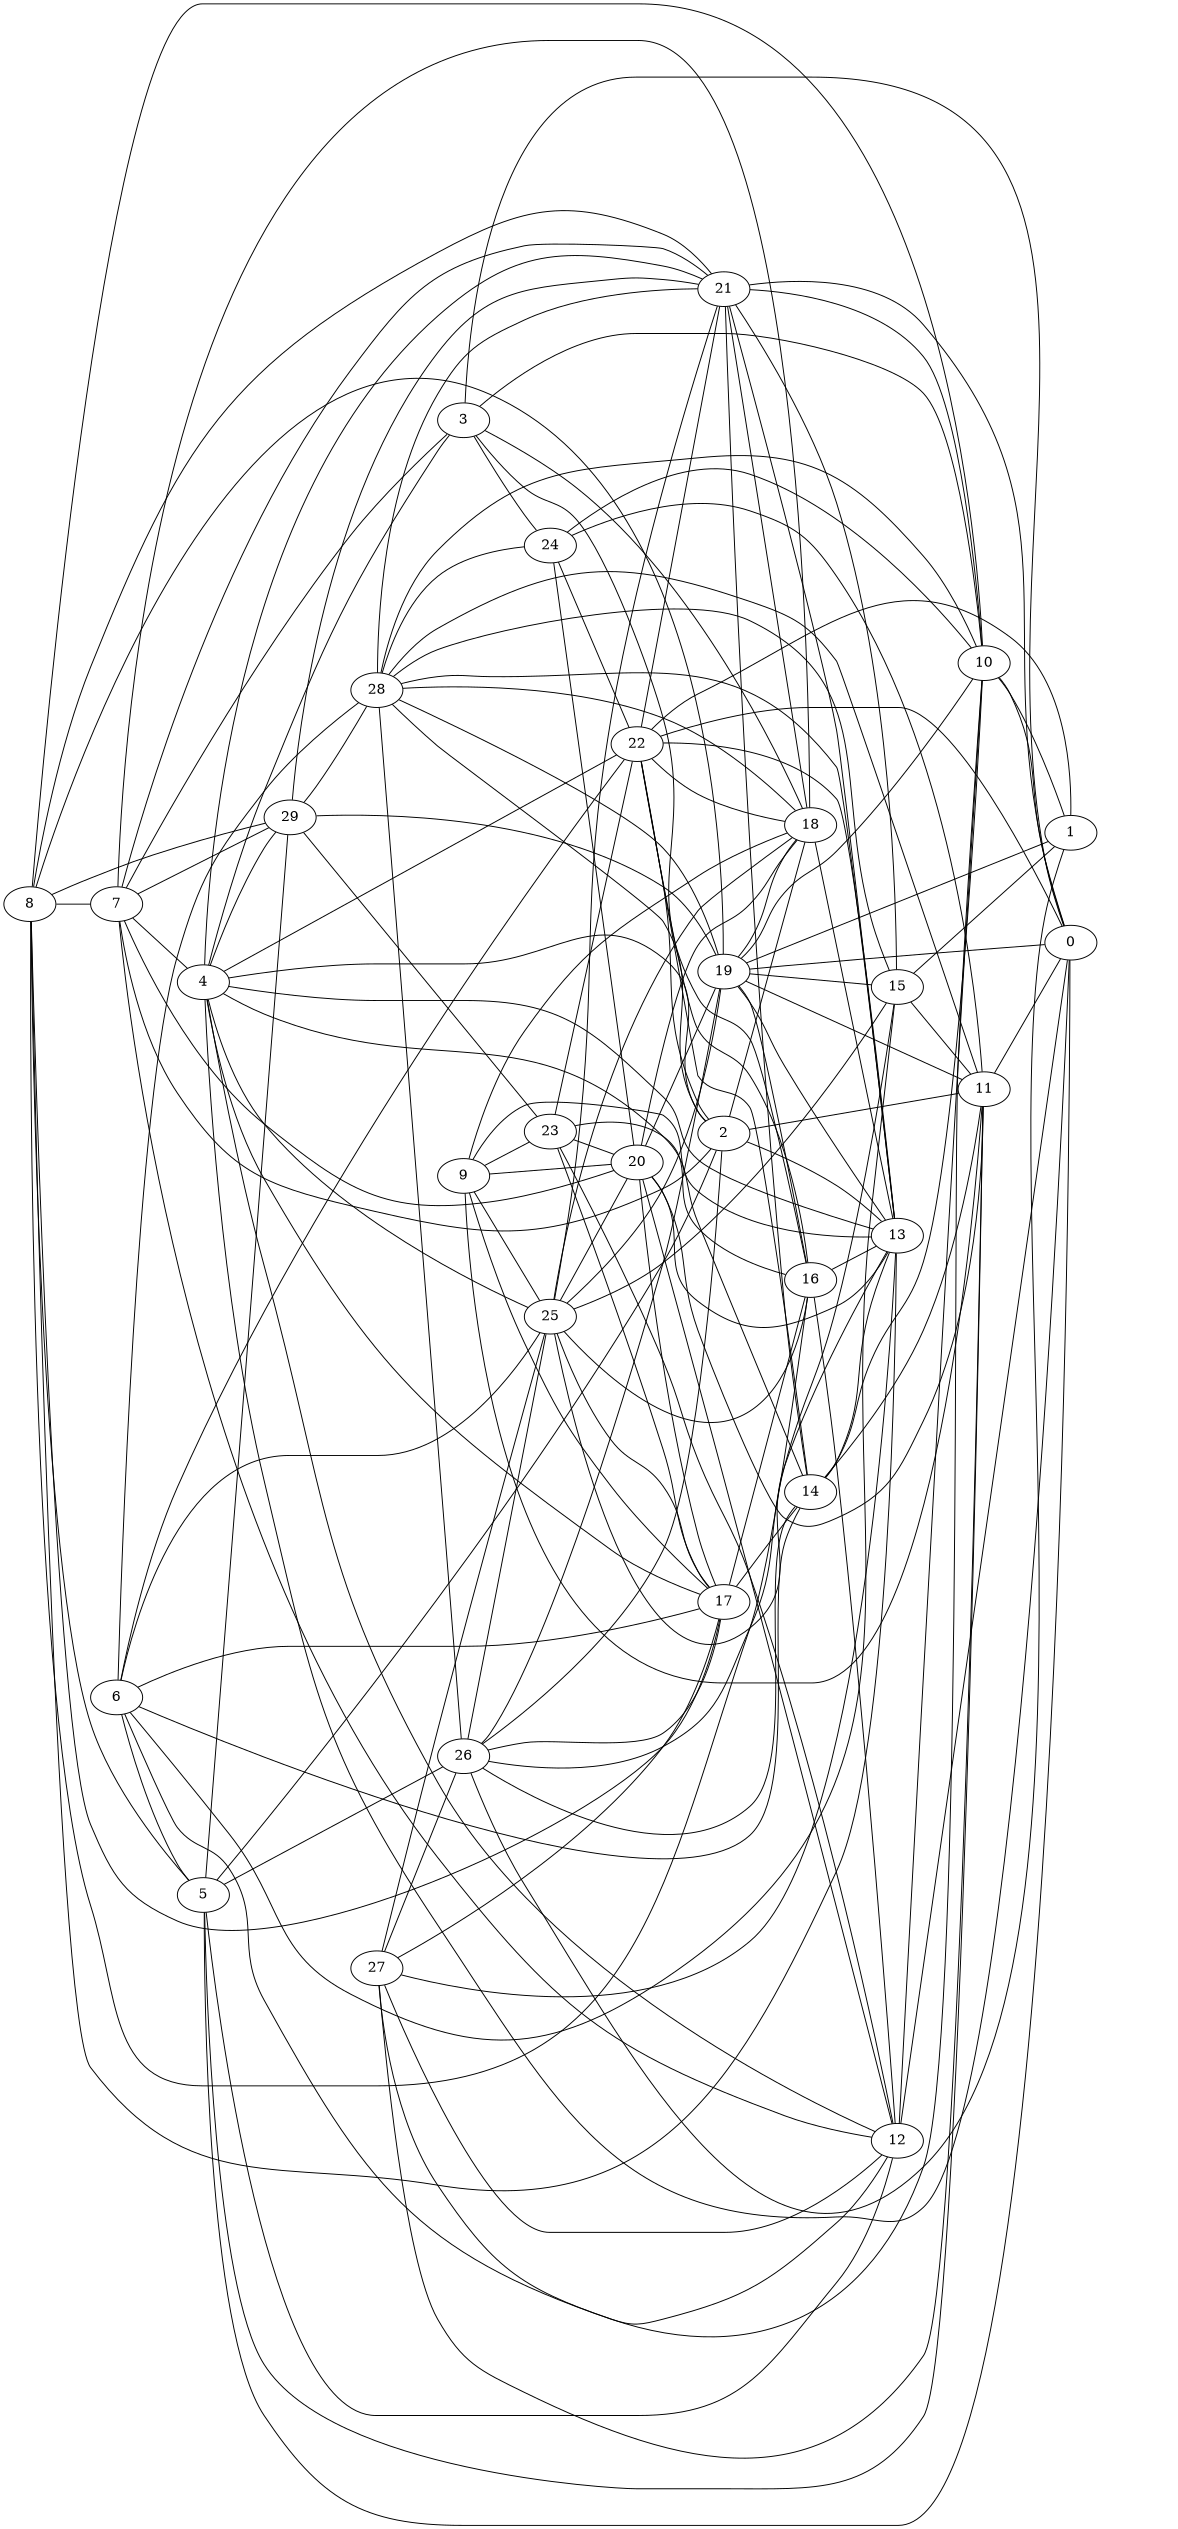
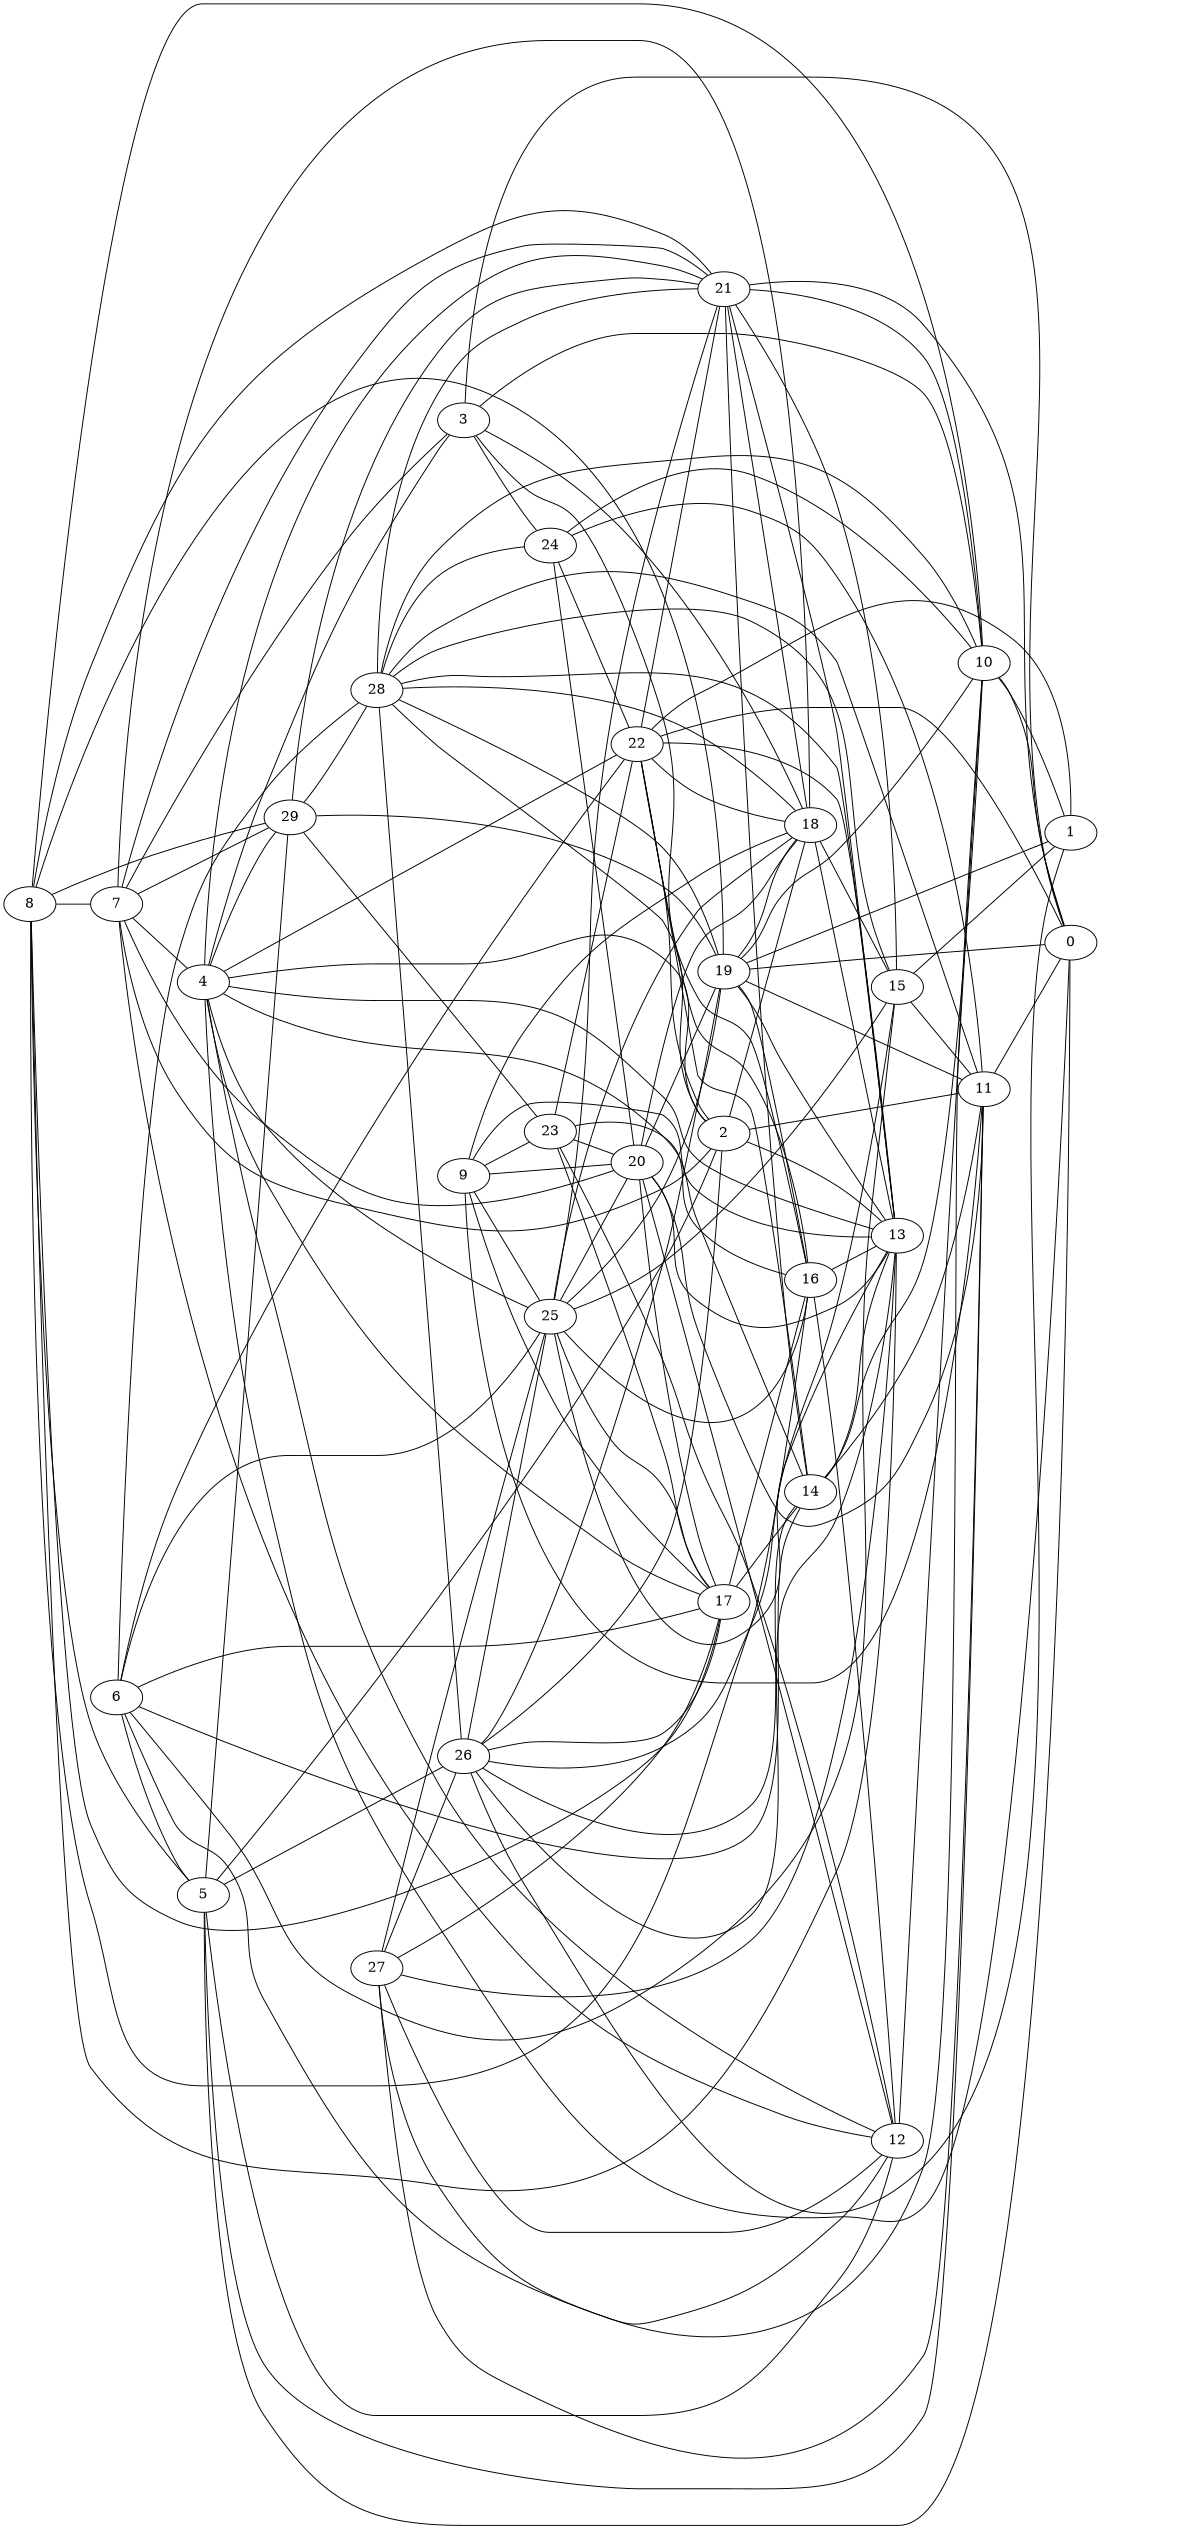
edge "19" -- "15": now "18" -- "15"
edge "0" -- "12": removed
edge "13" -- "26": added
